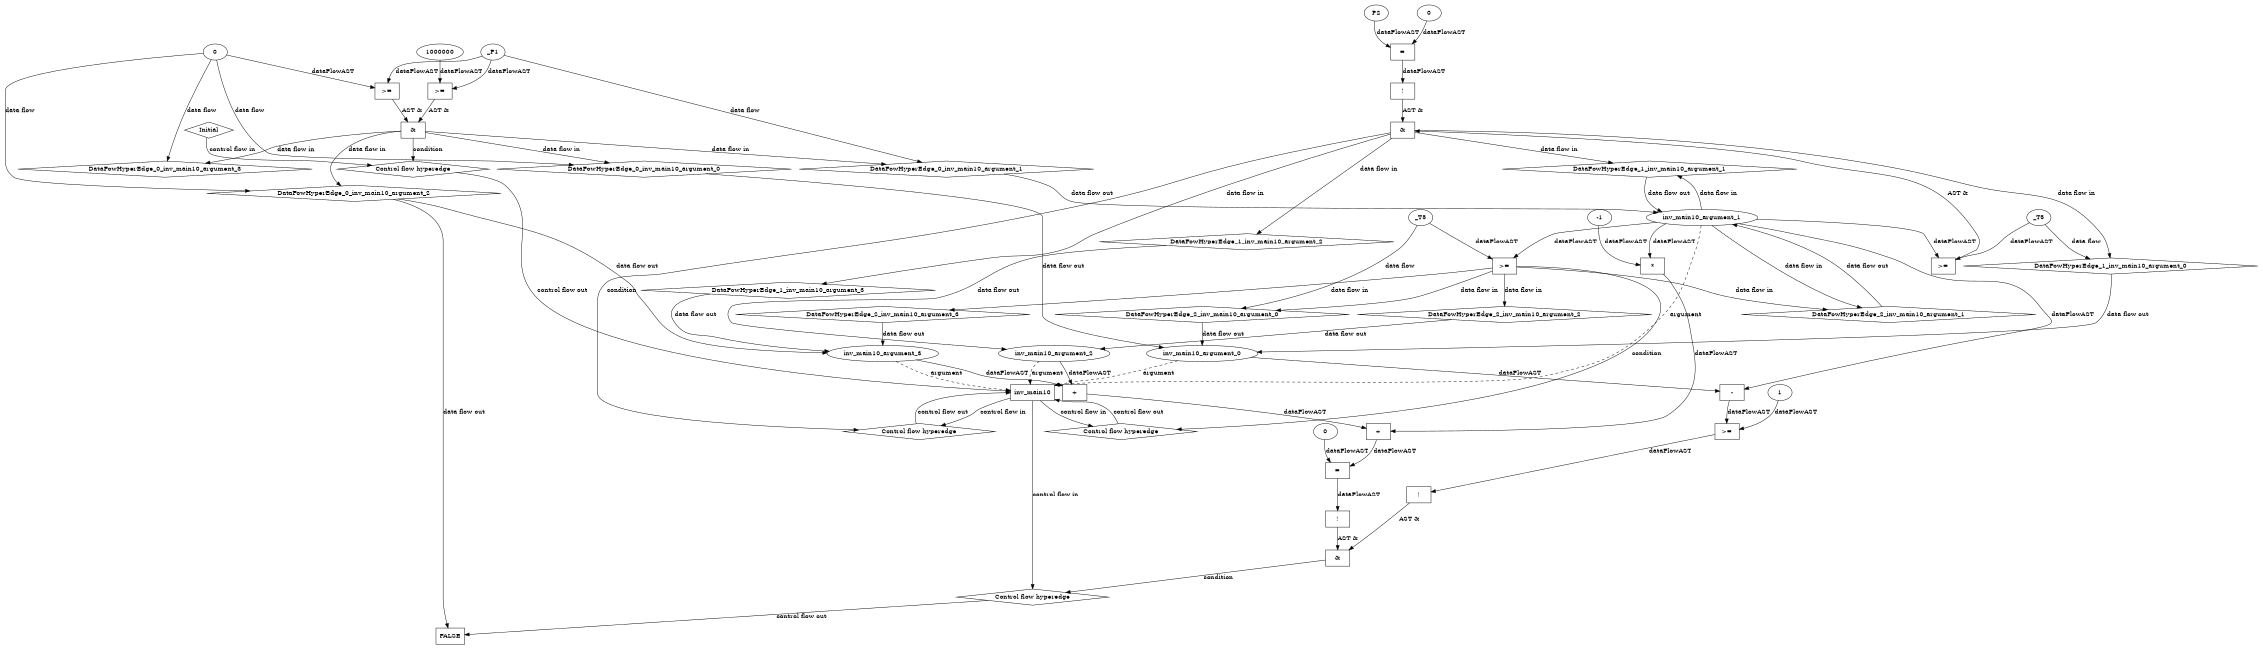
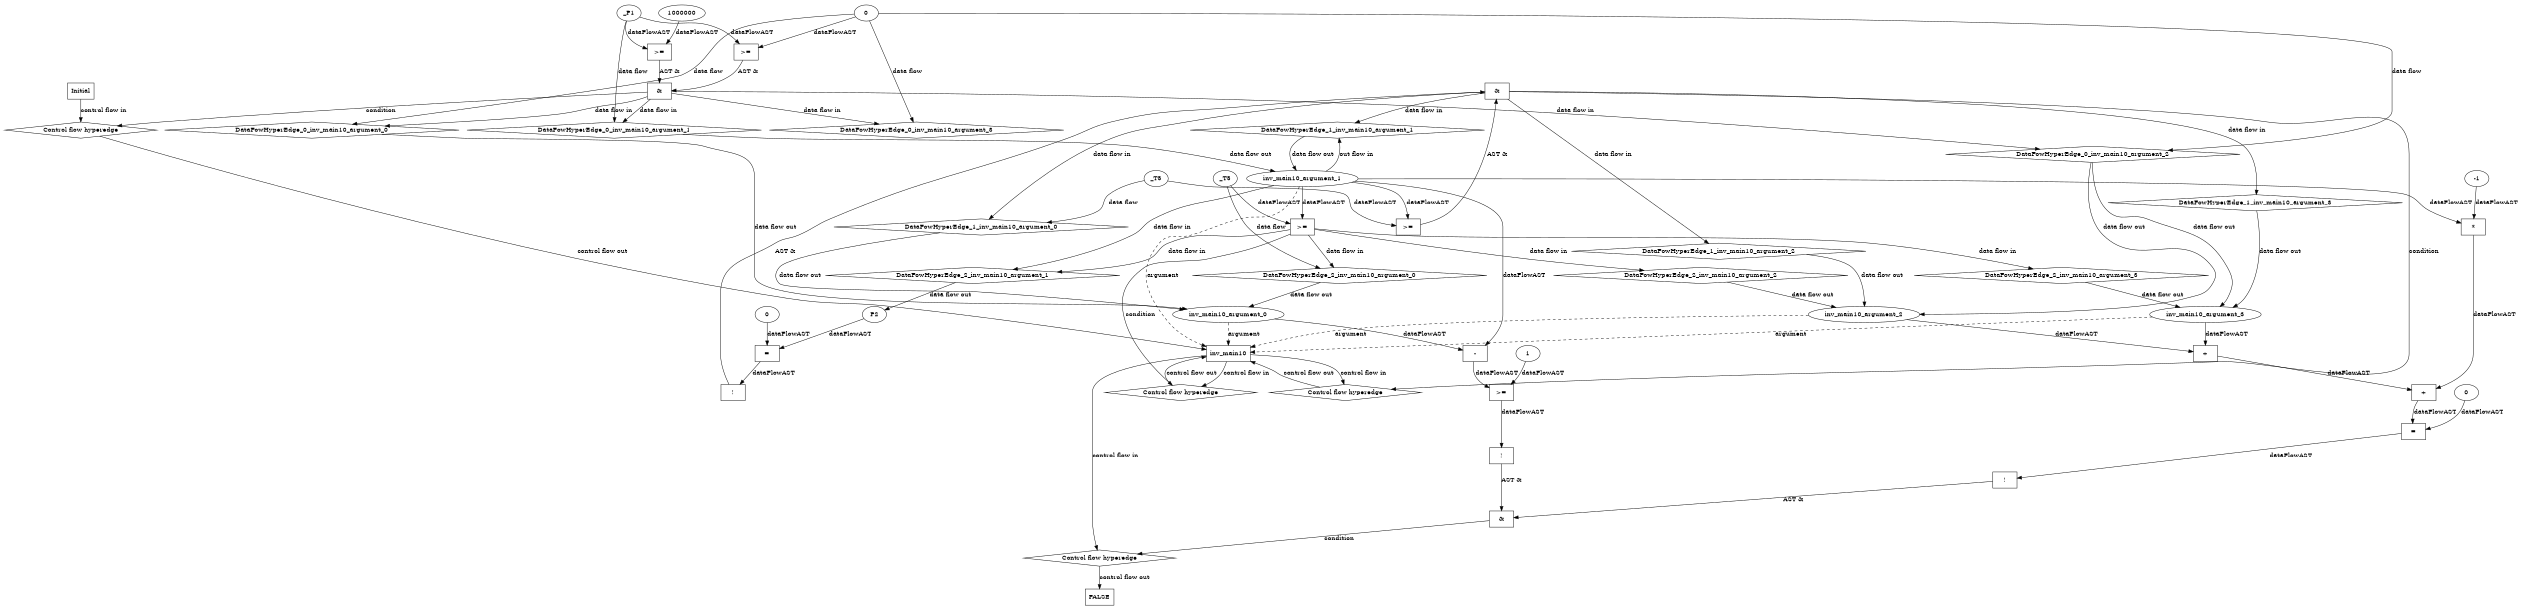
node "Initial": shape diamond -> box
edge "inv_main10_argument_1" -> "DataFowHyperEdge_1_inv_main10_argument_1": label "data flow in" -> "out flow in"
edge "DataFowHyperEdge_2_inv_main10_argument_1" -> "inv_main10_argument_1": now "DataFowHyperEdge_2_inv_main10_argument_1" -> "P2"
edge "DataFowHyperEdge_0_inv_main10_argument_2" -> "FALSE": now "DataFowHyperEdge_0_inv_main10_argument_2" -> "inv_main10_argument_2"
